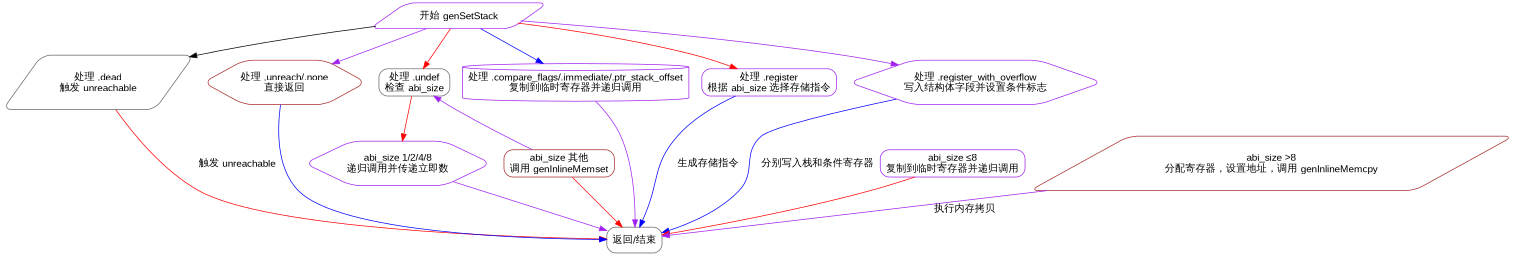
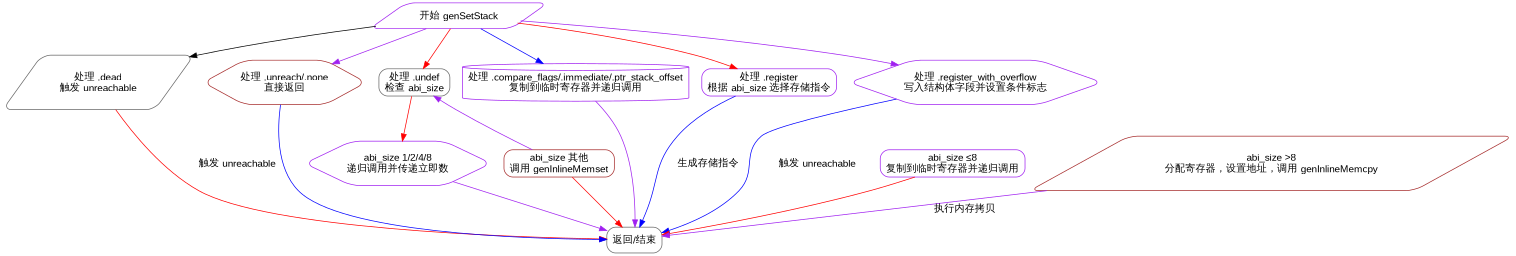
edge "处理 .register_with_overflow 写入结构体字段并设置条件标志" -> "返回/结束": label "分别写入栈和条件寄存器" -> "触发 unreachable"
